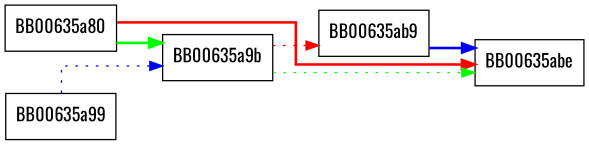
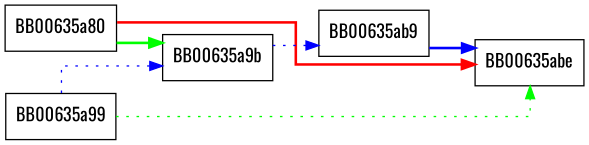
edge "BB00635a9b" -> "BB00635ab9": color red -> blue
edge "BB00635a9b" -> "BB00635abe": now "BB00635a99" -> "BB00635abe"
